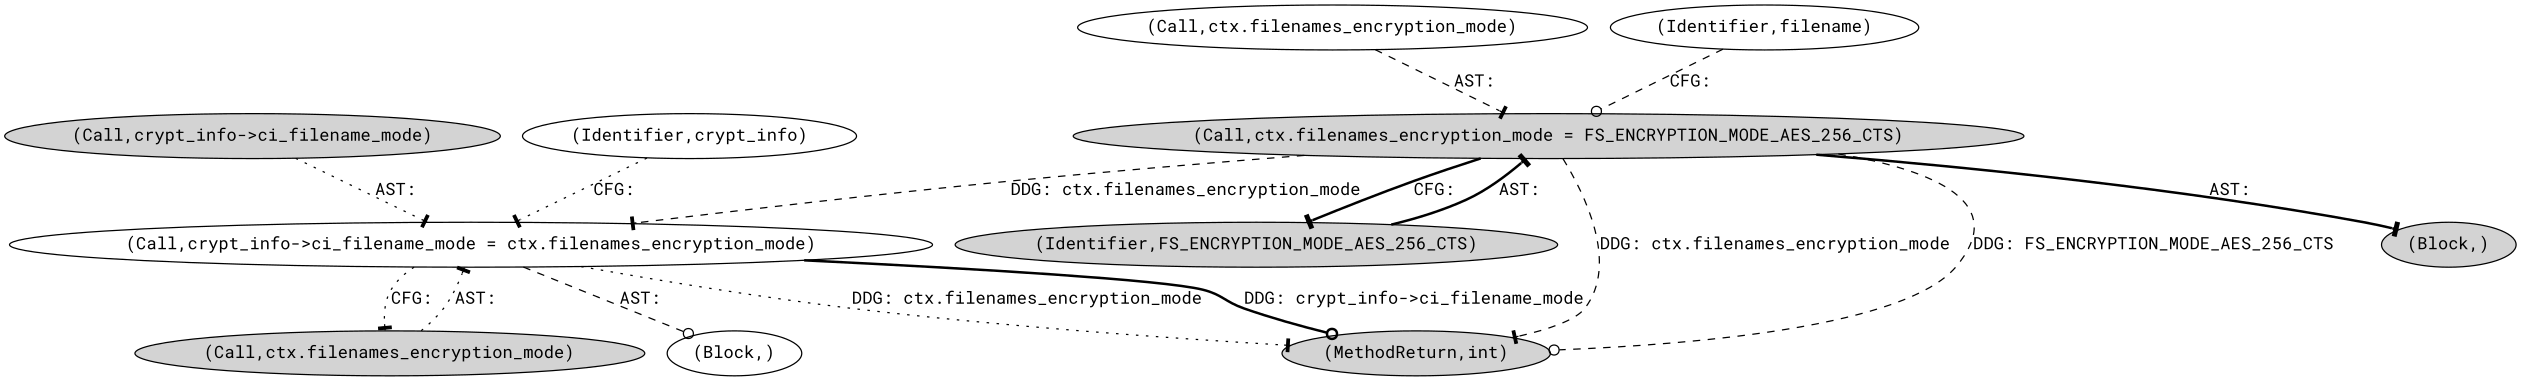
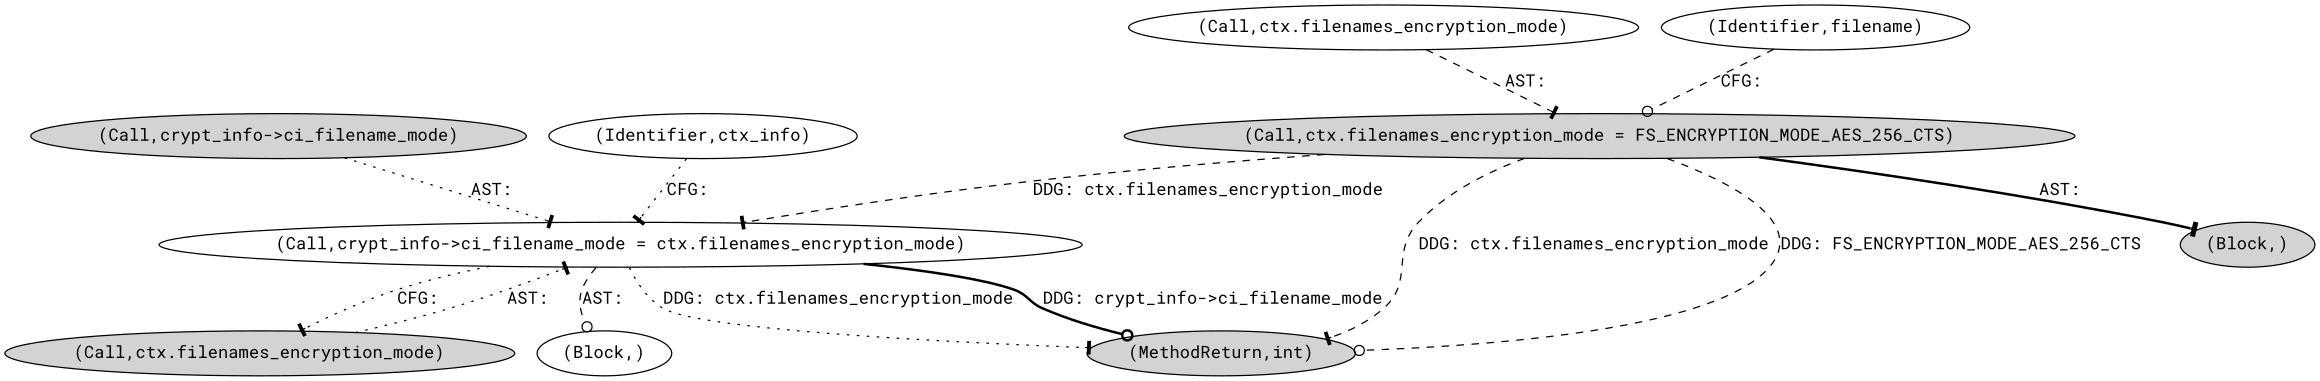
node "(Identifier,crypt_info)": label "(Identifier,crypt_info)" -> "(Identifier,ctx_info)"
node "(Identifier,FS_ENCRYPTION_MODE_AES_256_CTS)": removed
